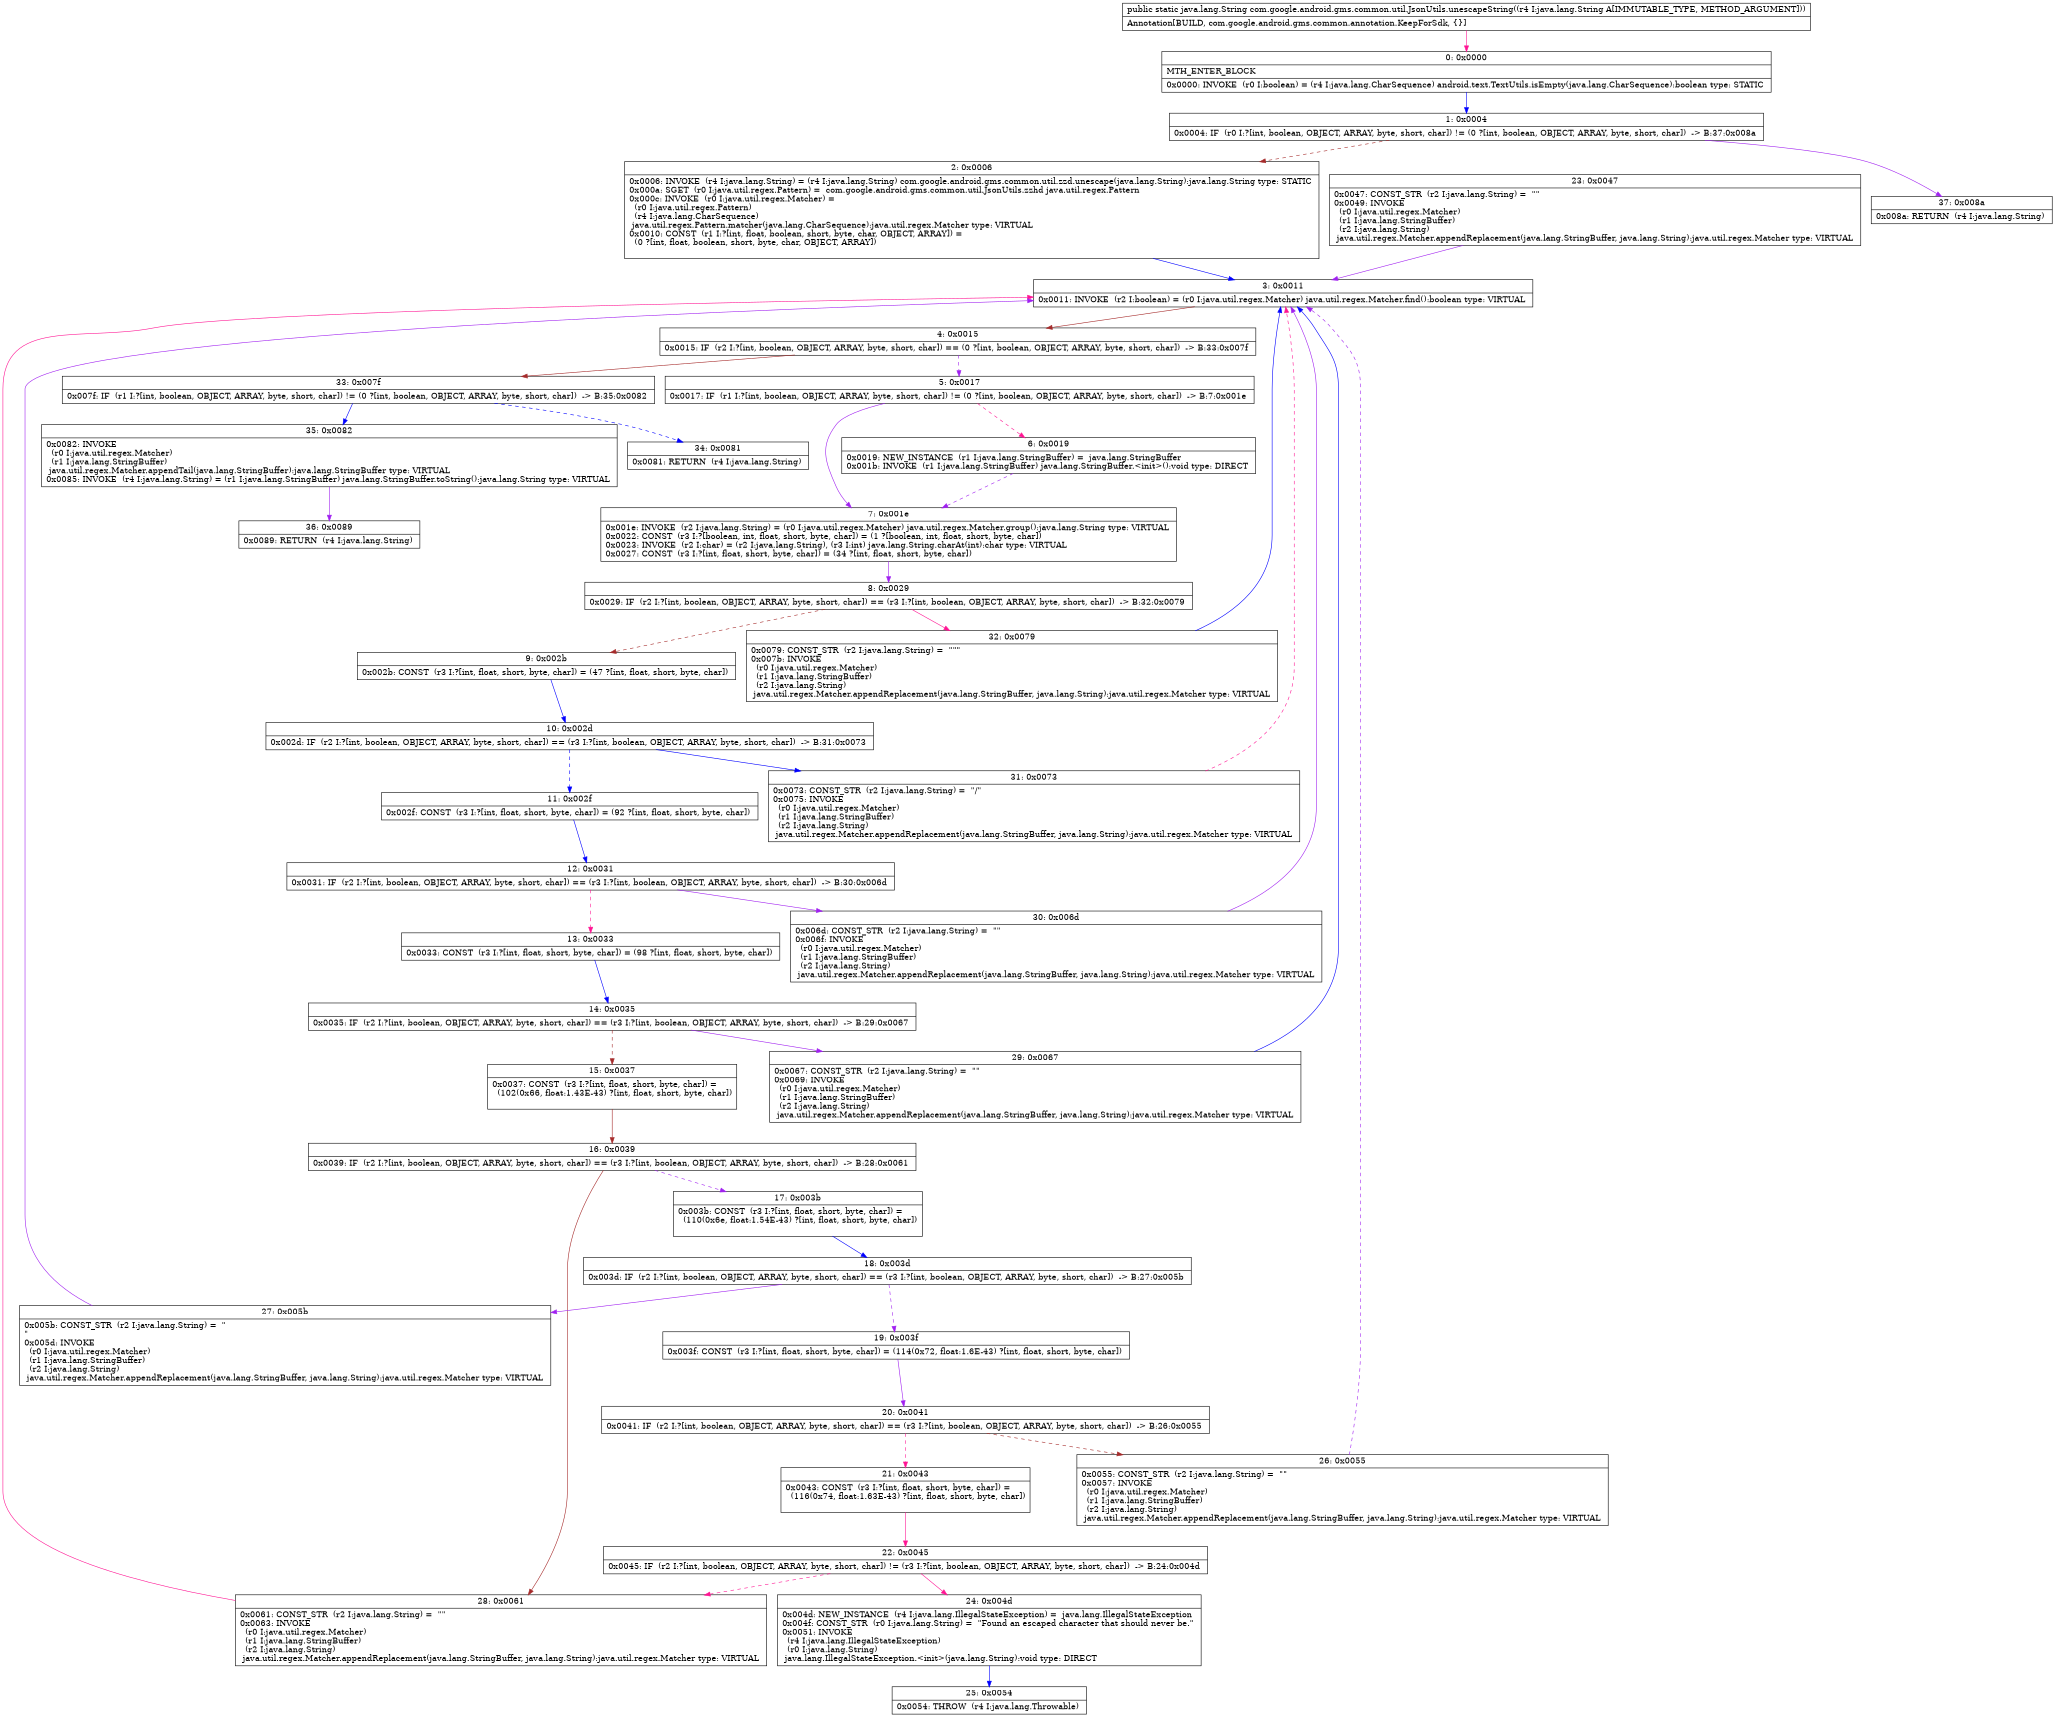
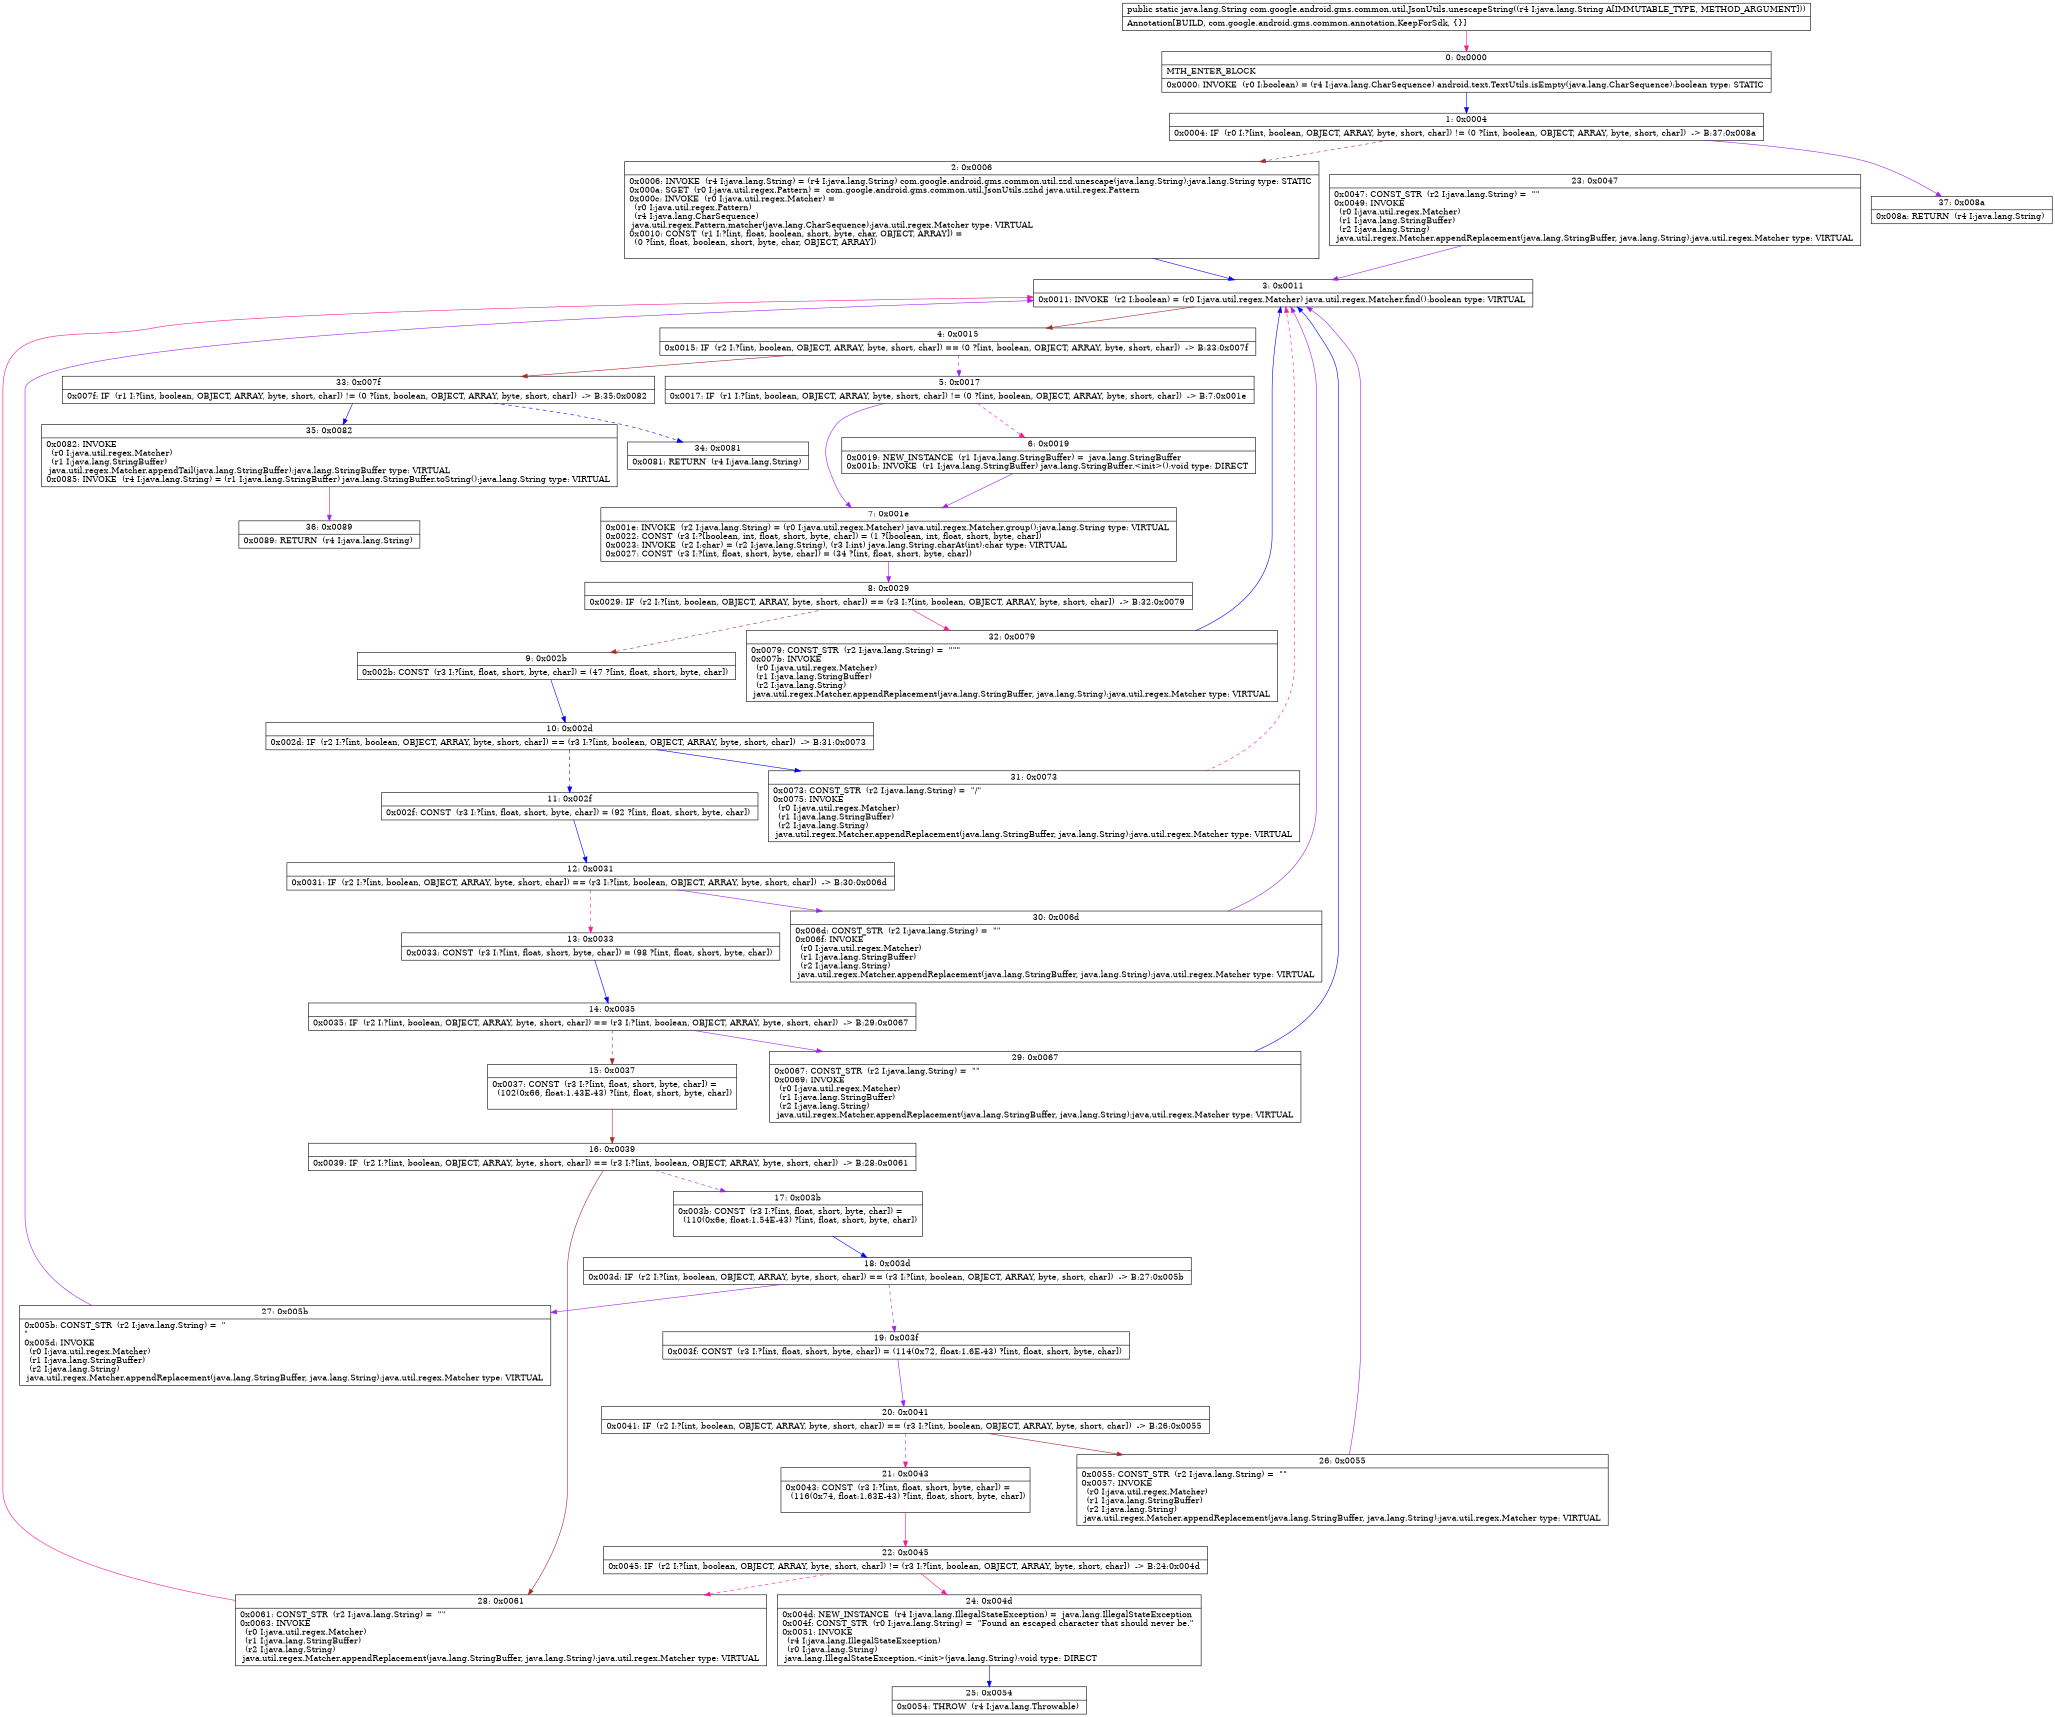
edge "6: 0x0019" -> "7: 0x001e": style dashed -> solid
edge "26: 0x0055" -> "3: 0x0011": style dashed -> solid
edge "20: 0x0041" -> "26: 0x0055": style dashed -> solid
